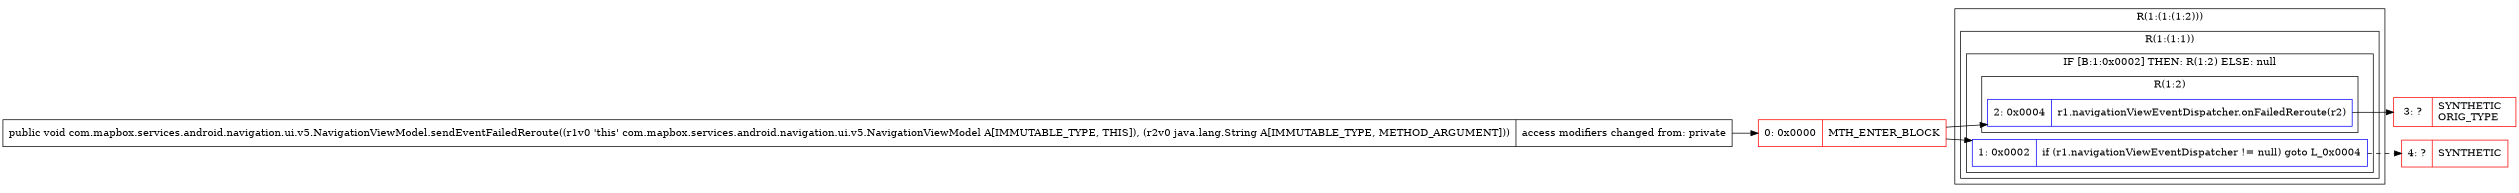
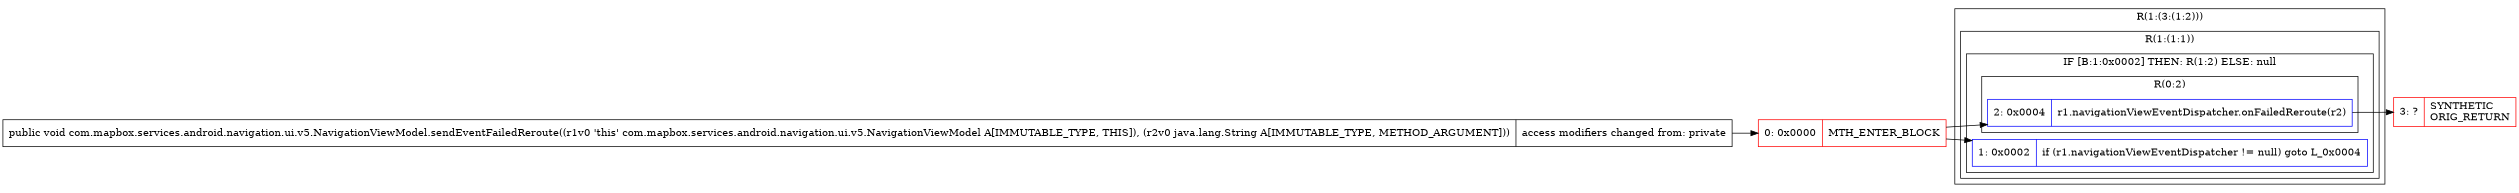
cluster "R(1:(1:(1:2)))": label "R(1:(1:(1:2)))" -> "R(1:(3:(1:2)))"
cluster "R(1:2)": label "R(1:2)" -> "R(0:2)"
node "3: ?": text "ORIG_TYPE" -> "ORIG_RETURN"
node "4: ?": removed
